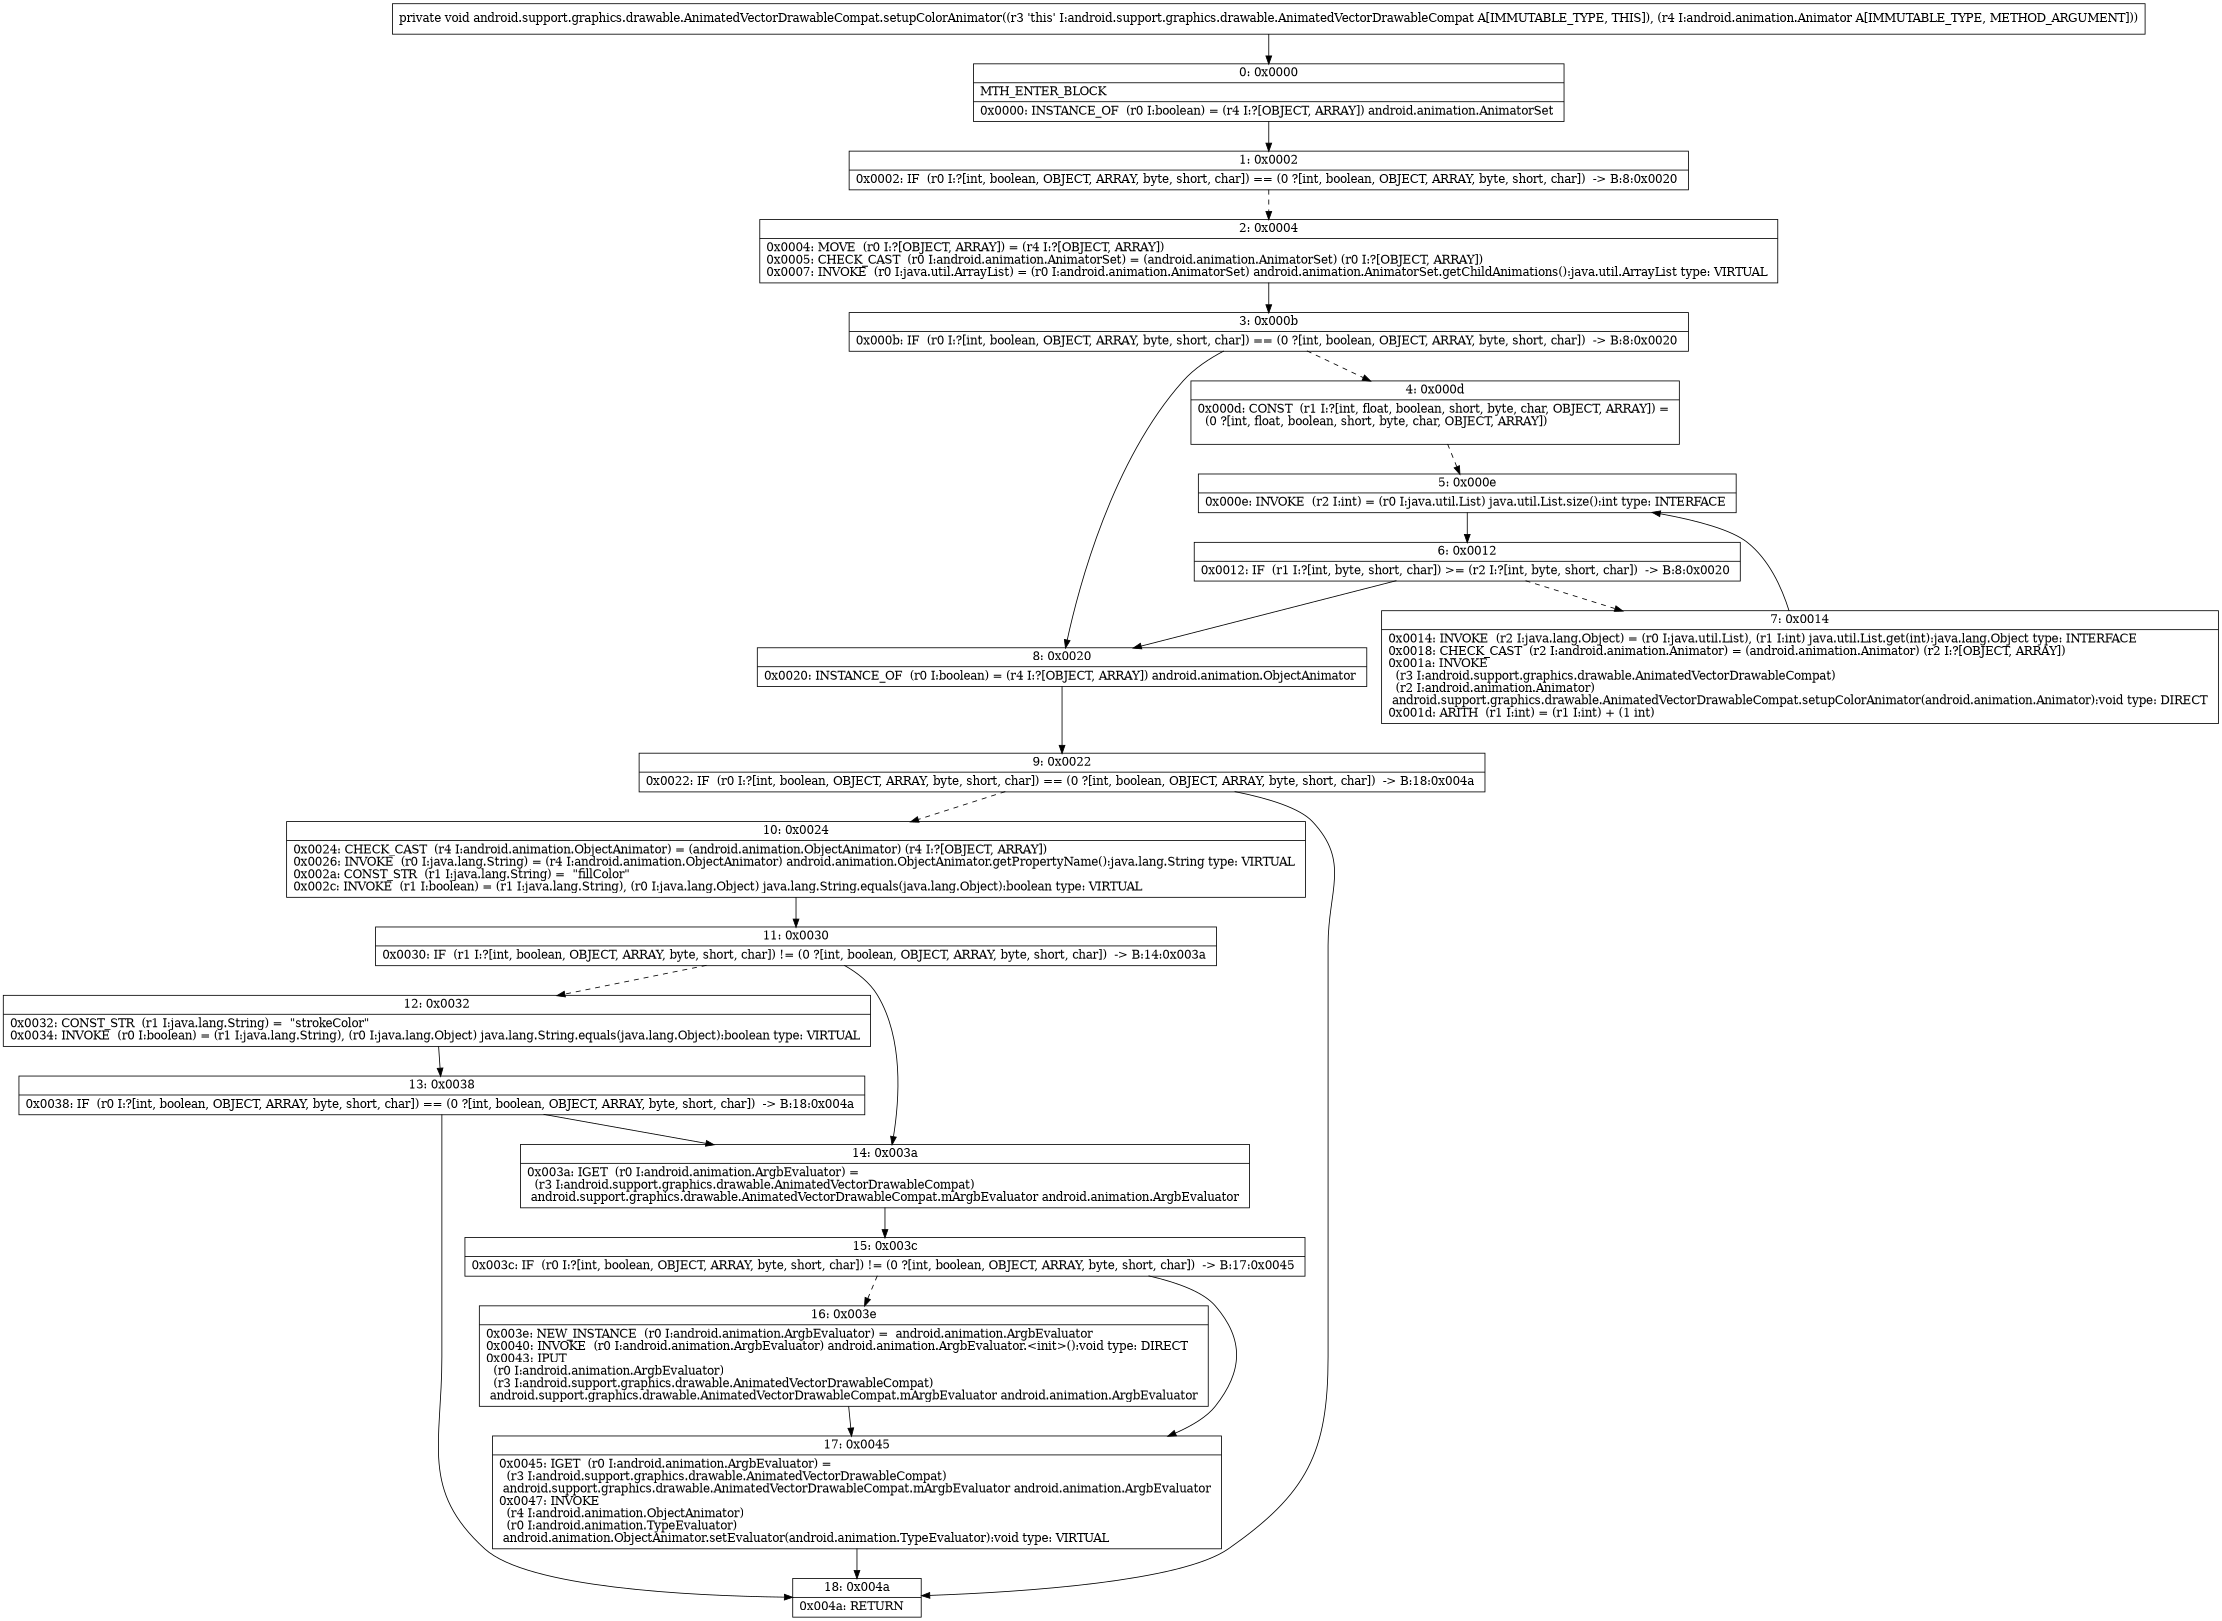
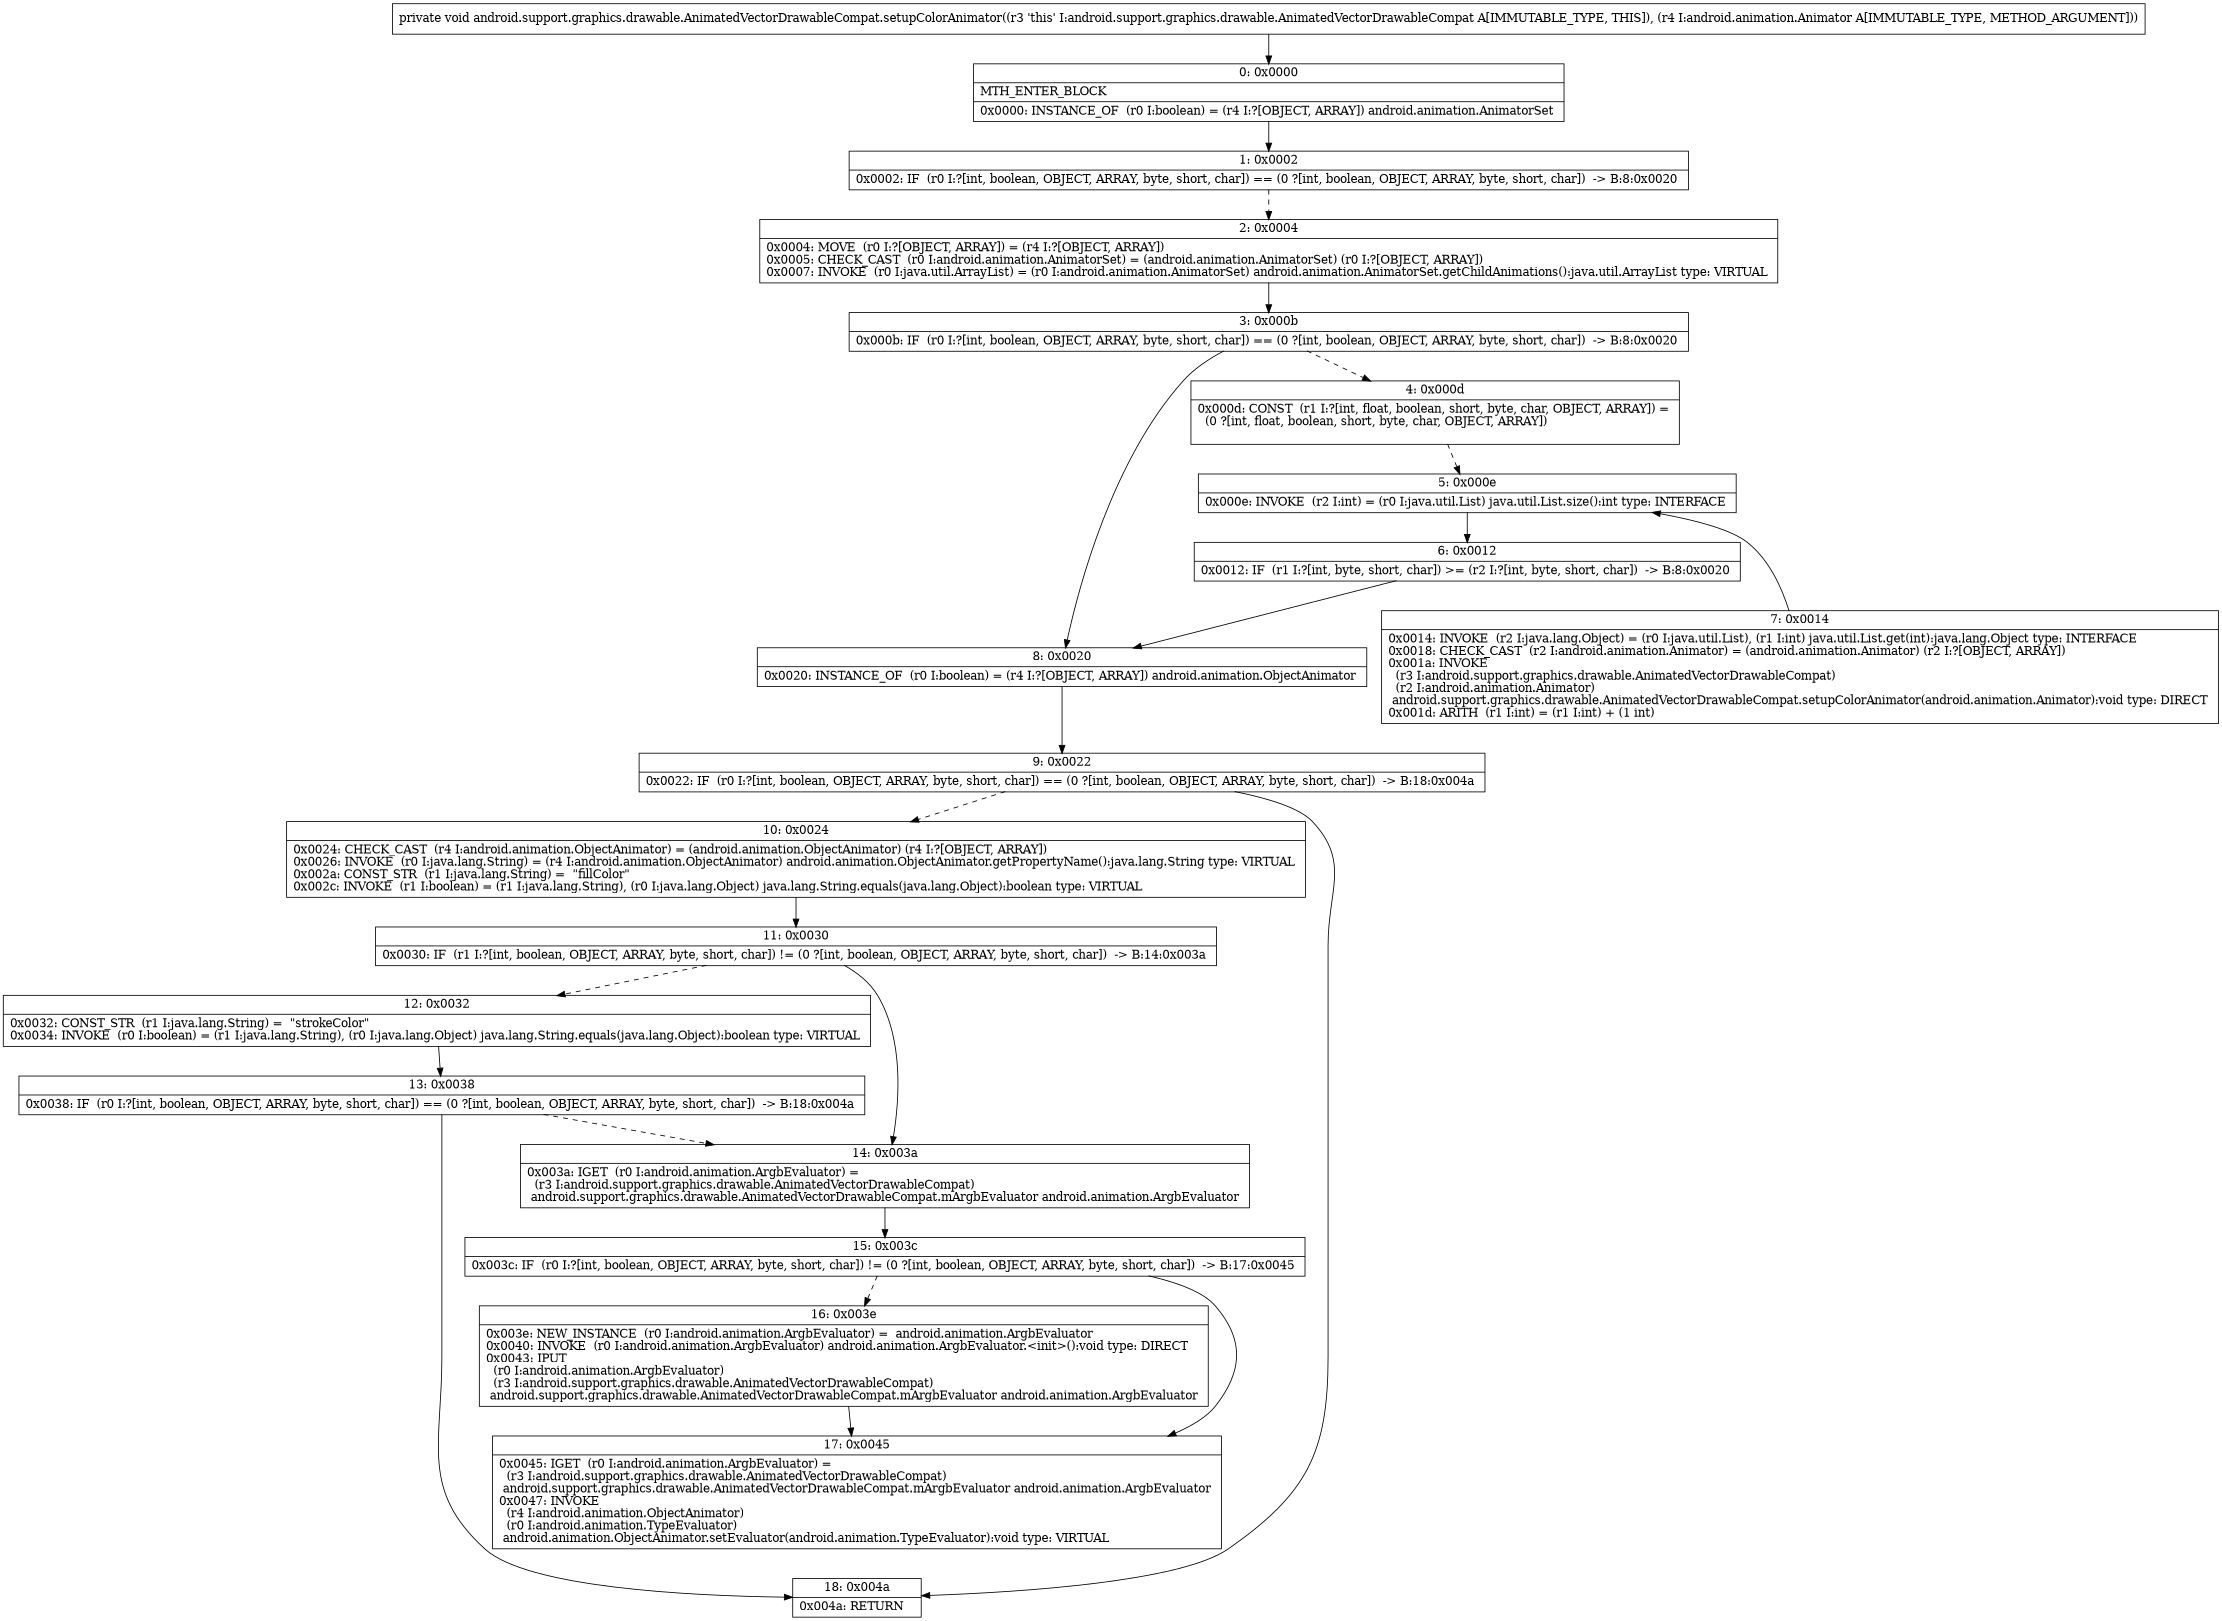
edge "6: 0x0012" -> "7: 0x0014": removed
edge "13: 0x0038" -> "14: 0x003a": style solid -> dashed
edge "17: 0x0045" -> "18: 0x004a": removed
